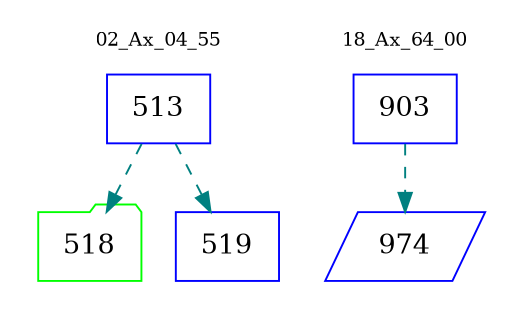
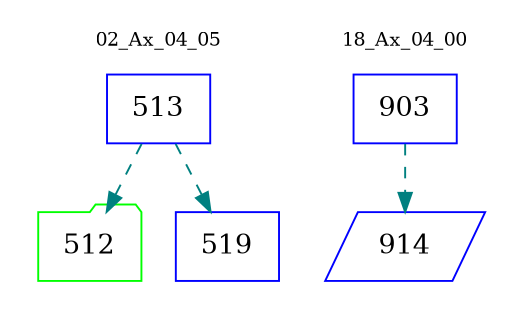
cluster "02_Ax_04_55": label "02_Ax_04_55" -> "02_Ax_04_05"
cluster "18_Ax_64_00": label "18_Ax_64_00" -> "18_Ax_04_00"
node "518": label "518" -> "512"
node "974": label "974" -> "914"
